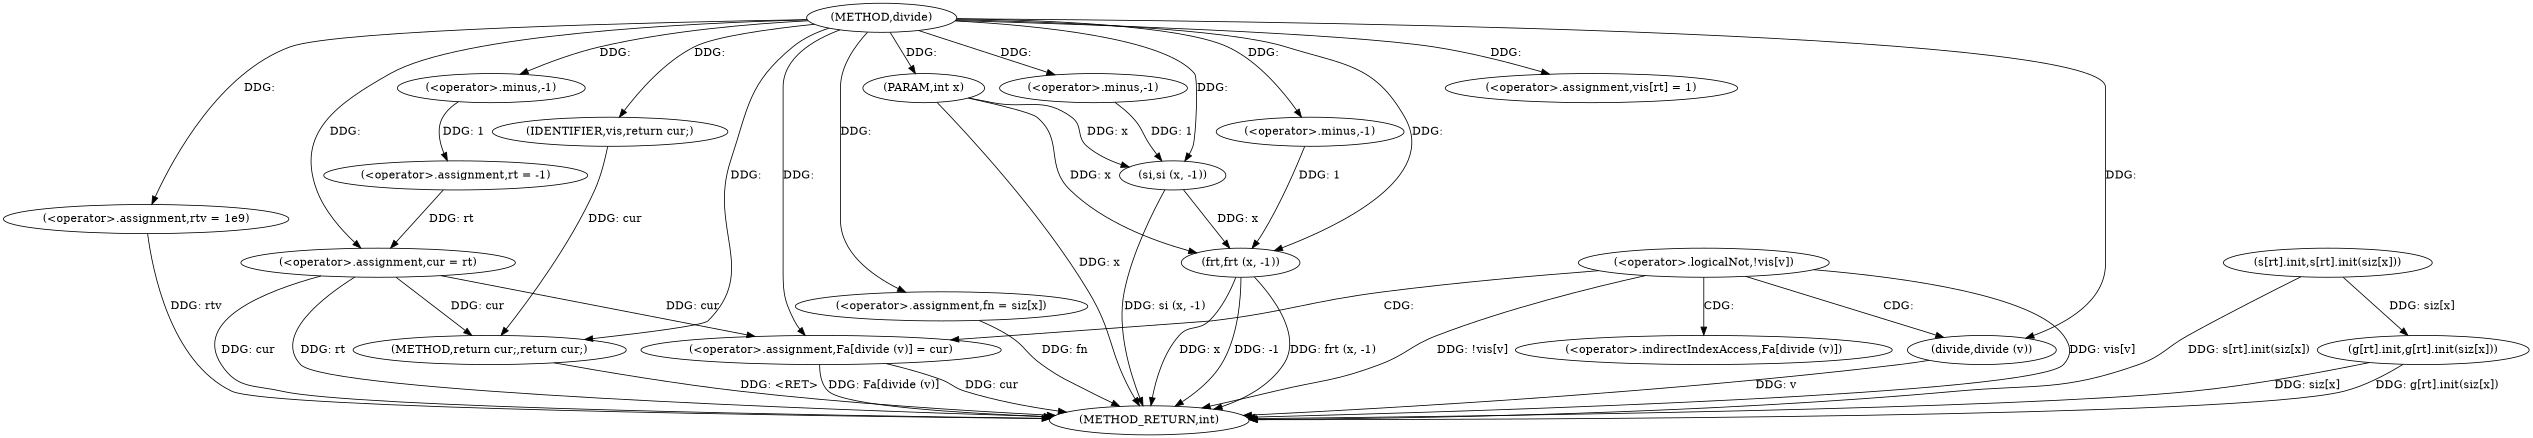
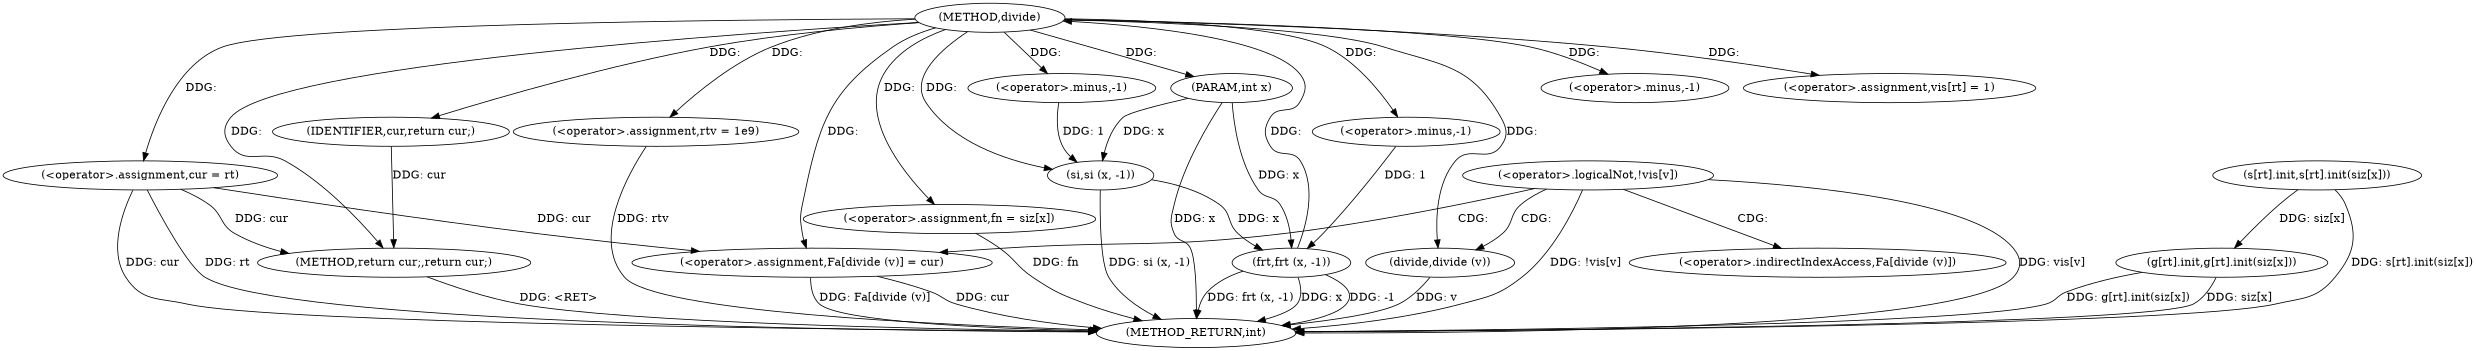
edge "(METHOD,divide)" -> "(frt,frt (x, -1))": reversed
node "(IDENTIFIER,vis,return cur;)": label "(IDENTIFIER,vis,return cur;)" -> "(IDENTIFIER,cur,return cur;)"
node "(<operator>.assignment,rt = -1)": removed
